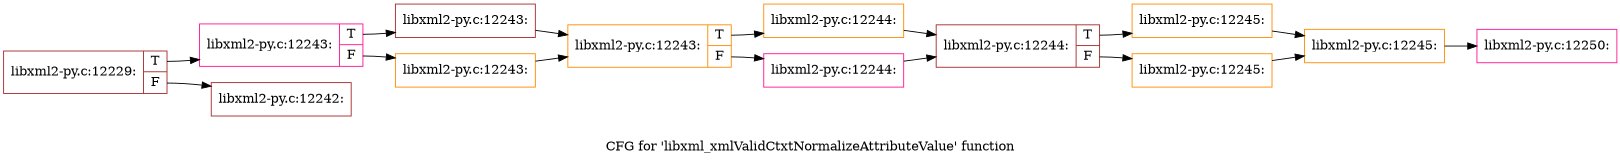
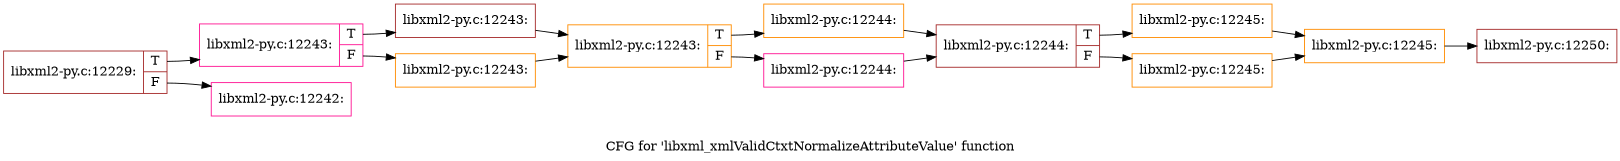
node "libxml2-py.c:12250:": color deeppink -> brown
node "libxml2-py.c:12242:": color brown -> deeppink
